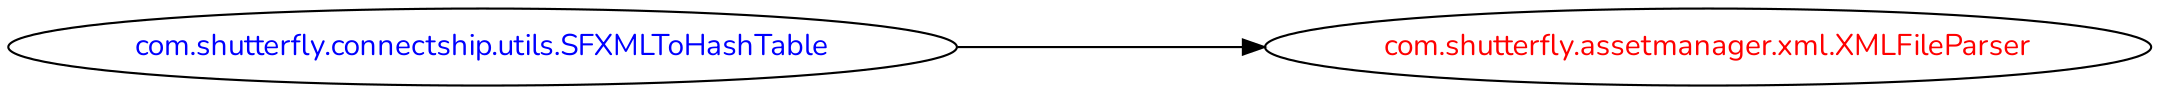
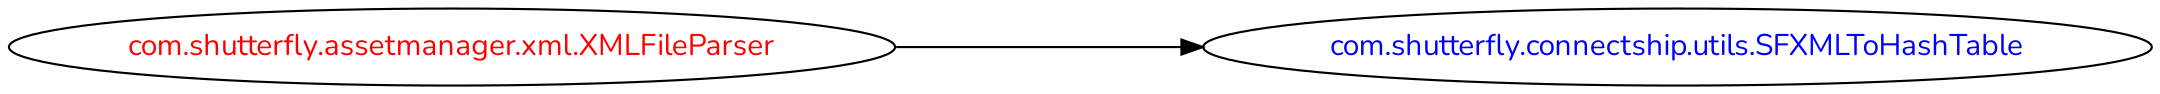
edge "com.shutterfly.connectship.utils.SFXMLToHashTable" -> "com.shutterfly.assetmanager.xml.XMLFileParser": reversed
